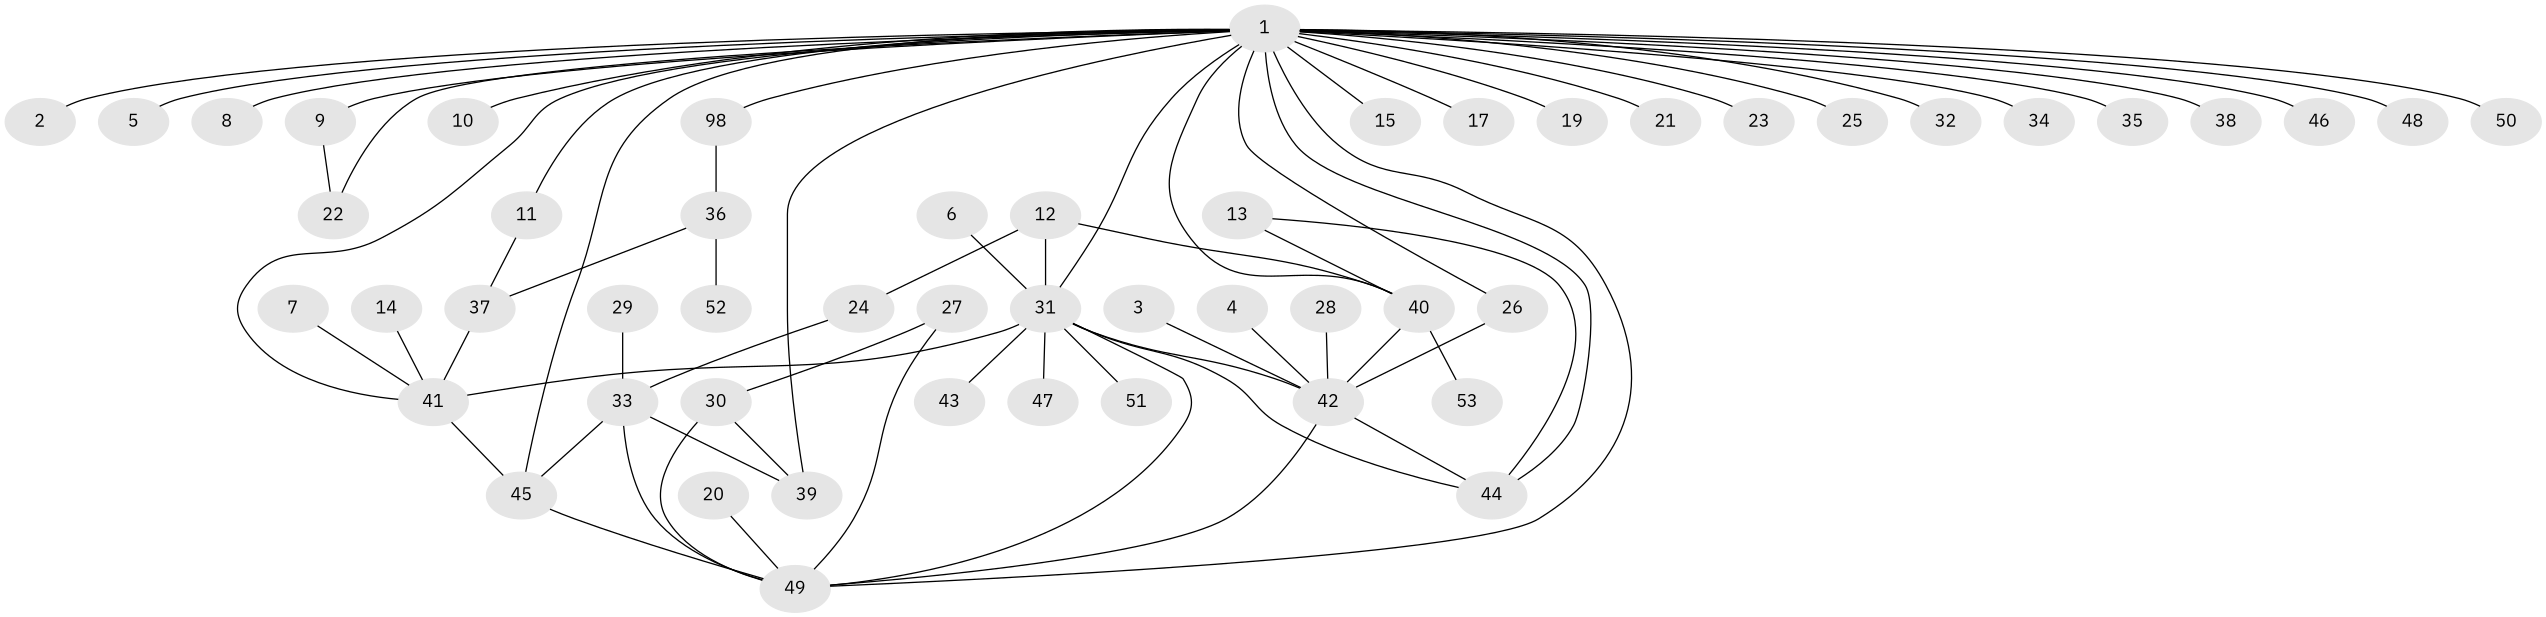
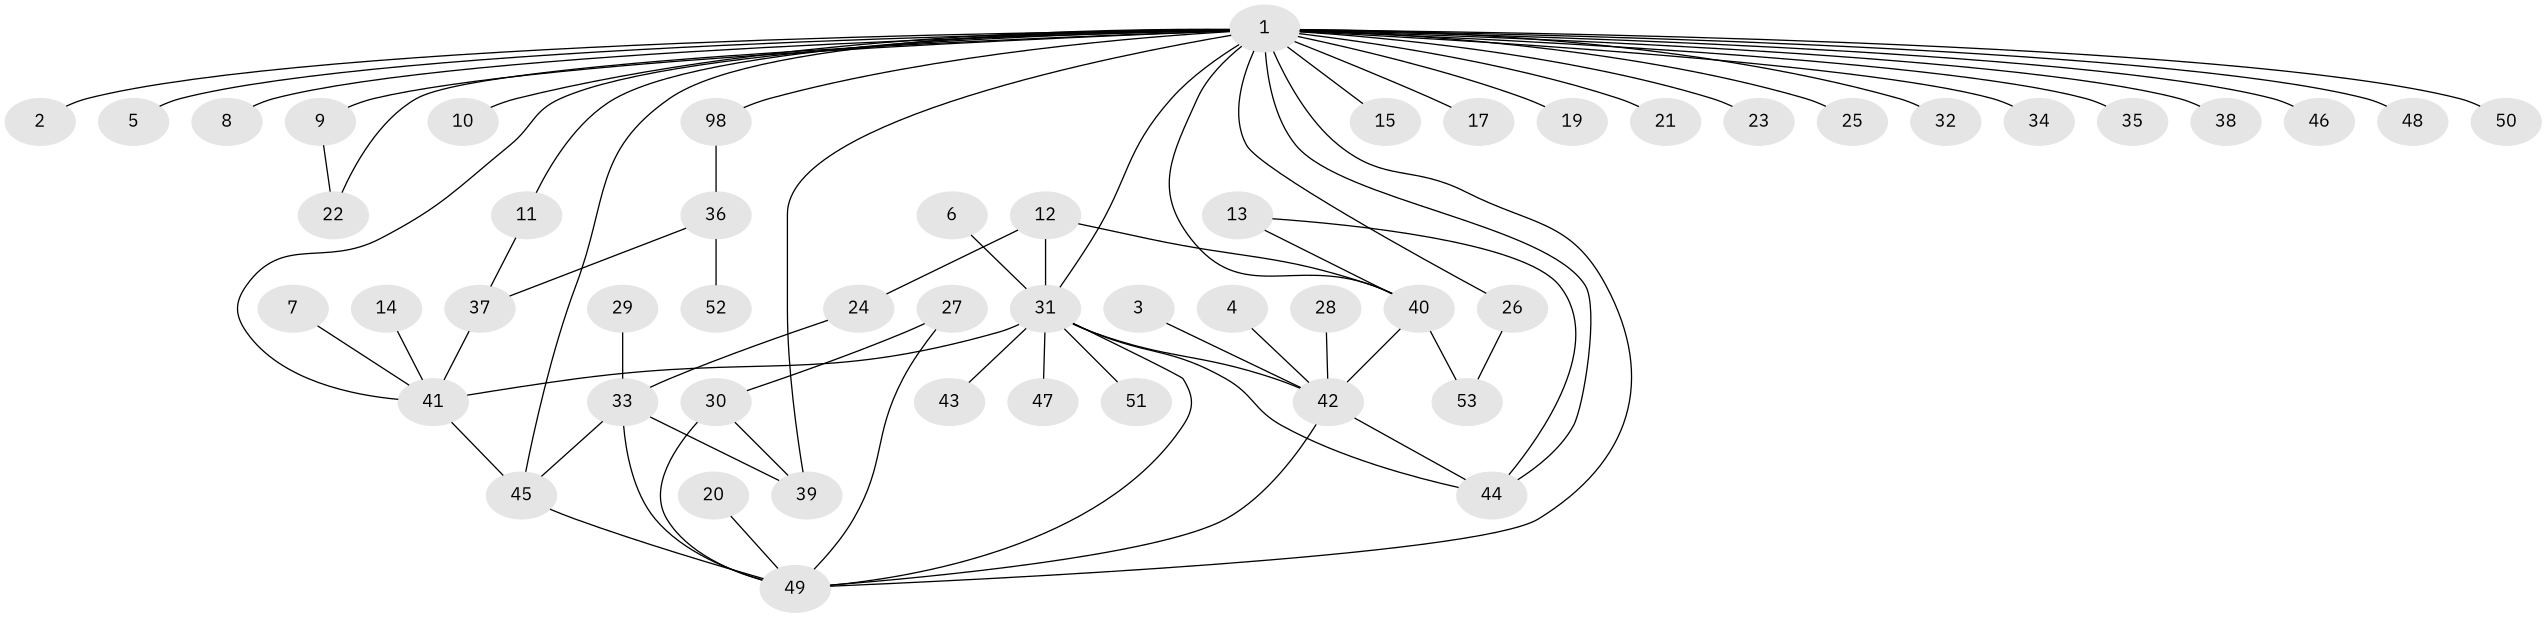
edge "26" -- "42": now "26" -- "53"
